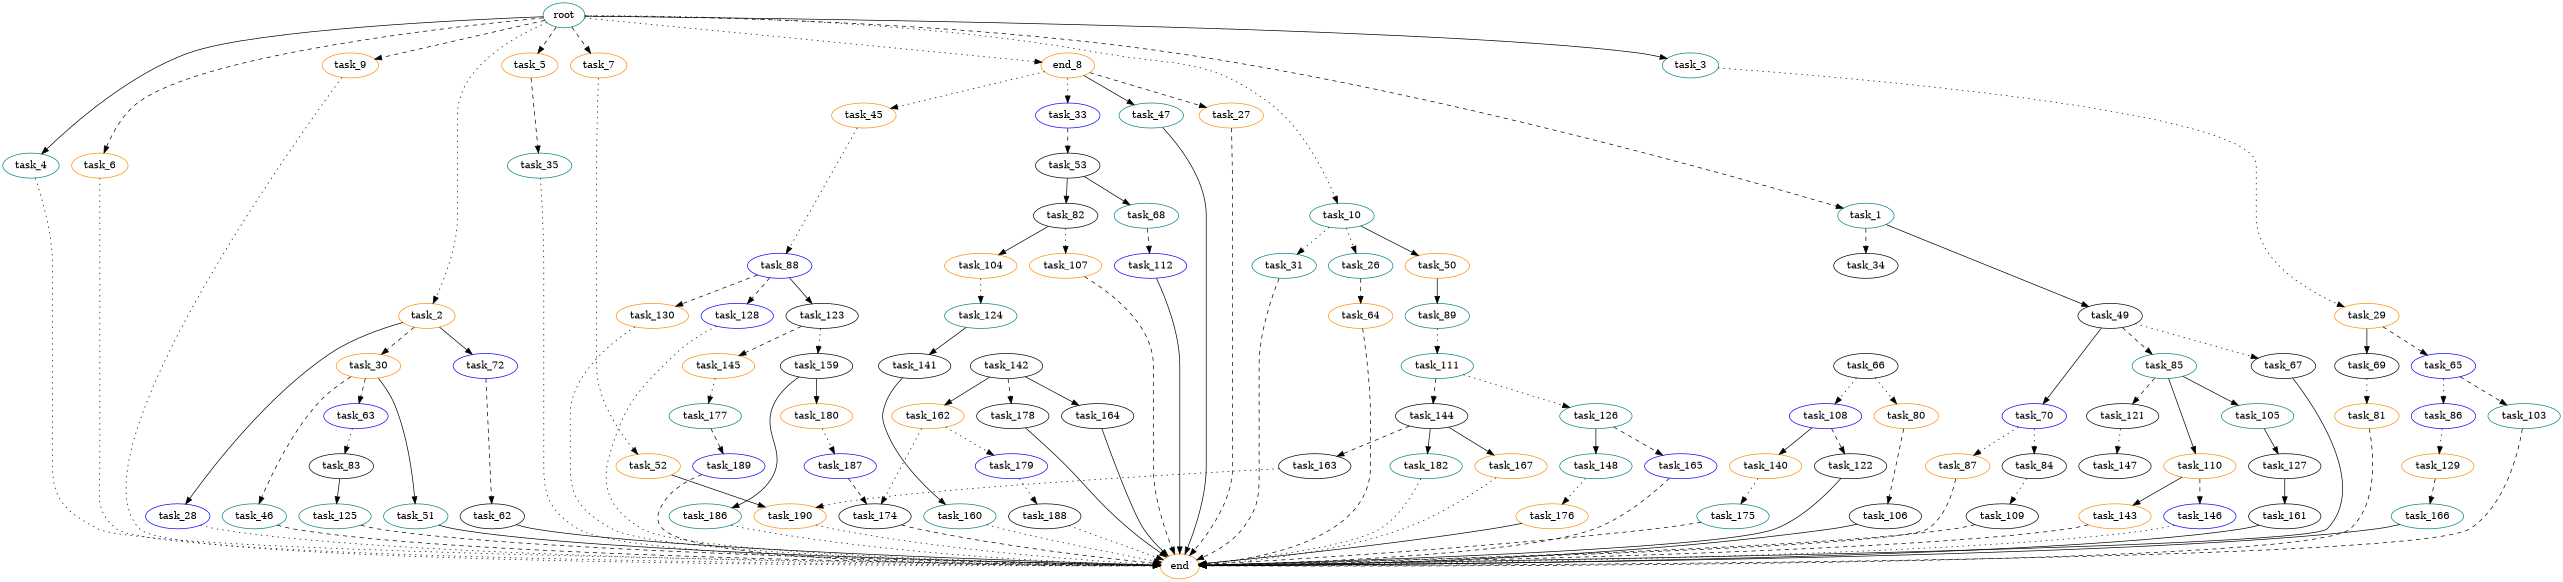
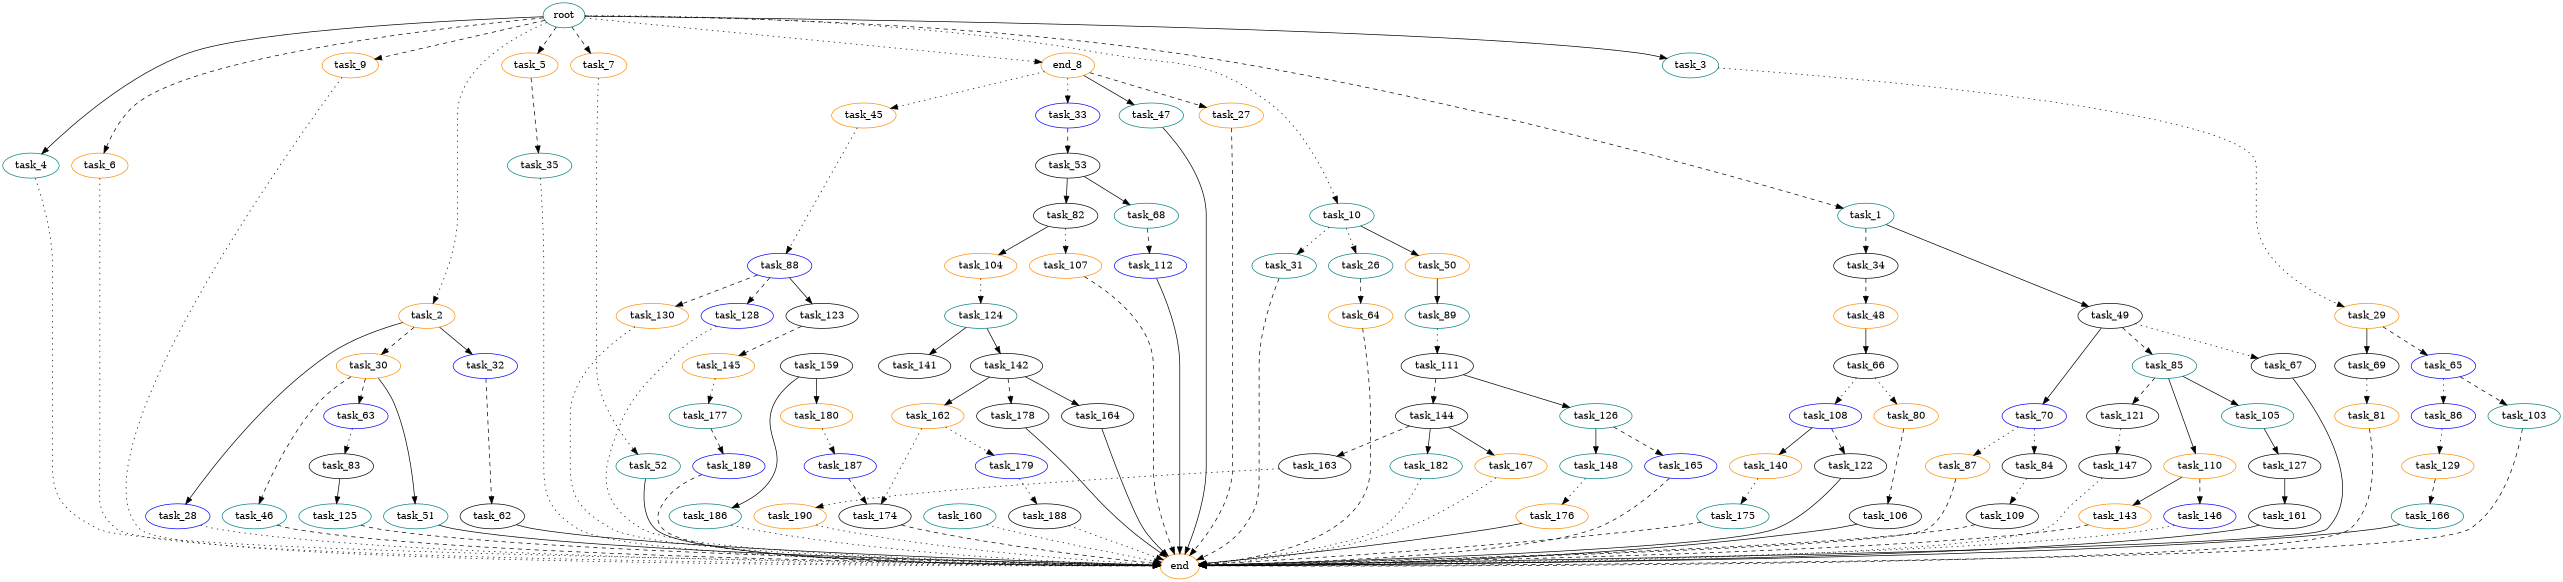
node "task_48": added
edge "task_123" -> "task_159": removed
edge "task_124" -> "task_142": added
node "task_72": label "task_72" -> "task_32"
node "task_111": color teal -> black
edge "task_111" -> "task_126": style dotted -> solid
edge "task_141" -> "task_160": removed
node "task_52": color darkorange -> teal
edge "task_52" -> "task_190": now "task_52" -> "end"
edge "task_147" -> "end": added
